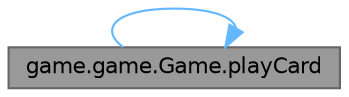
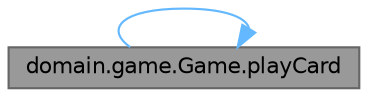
node "game.game.Game.playCard": label "game.game.Game.playCard" -> "domain.game.Game.playCard"
